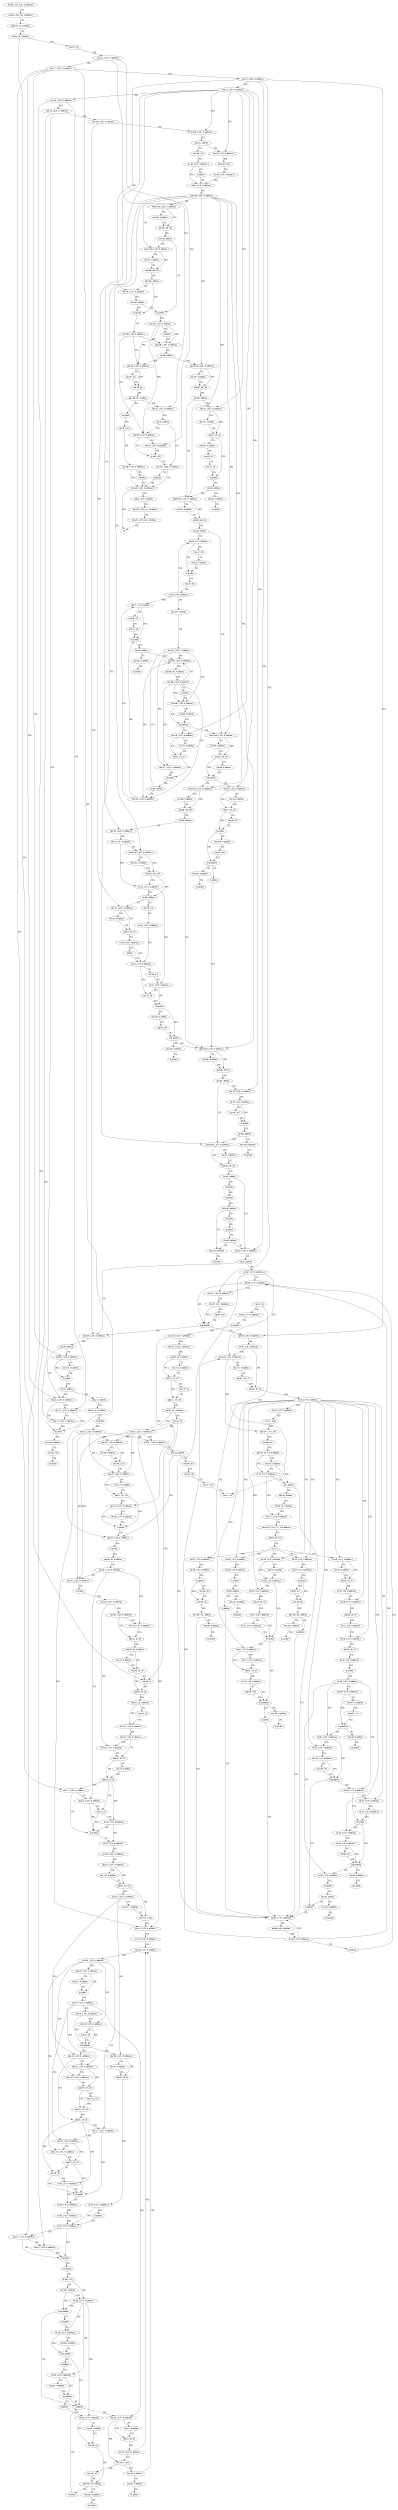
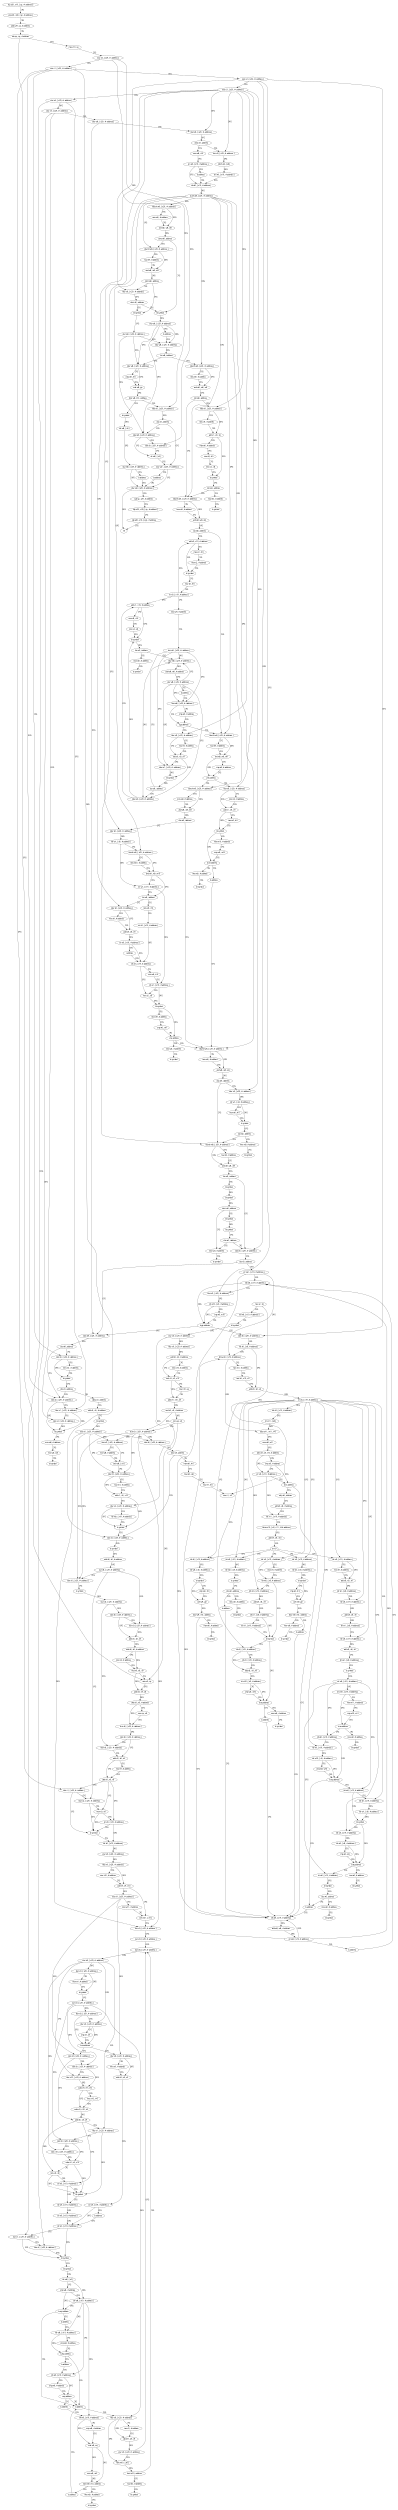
edge "add x0 , x8 , x9" -> "ldur w1 , [ x29 , #- address ]": added, label "CFG"
edge "ldrb w10 , [ x8 ]" -> "mvn w9 , w9": now "cset w9 , eq" -> "mvn w9 , w9"
